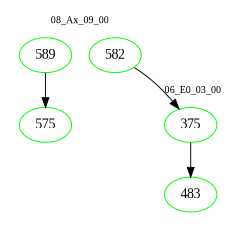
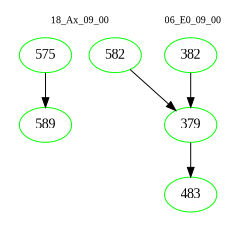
cluster "08_Ax_09_00": label "08_Ax_09_00" -> "18_Ax_09_00"
node "382": added
edge "589" -> "575": reversed
cluster "06_E0_03_00": label "06_E0_03_00" -> "06_E0_09_00"
node "375": label "375" -> "379"
